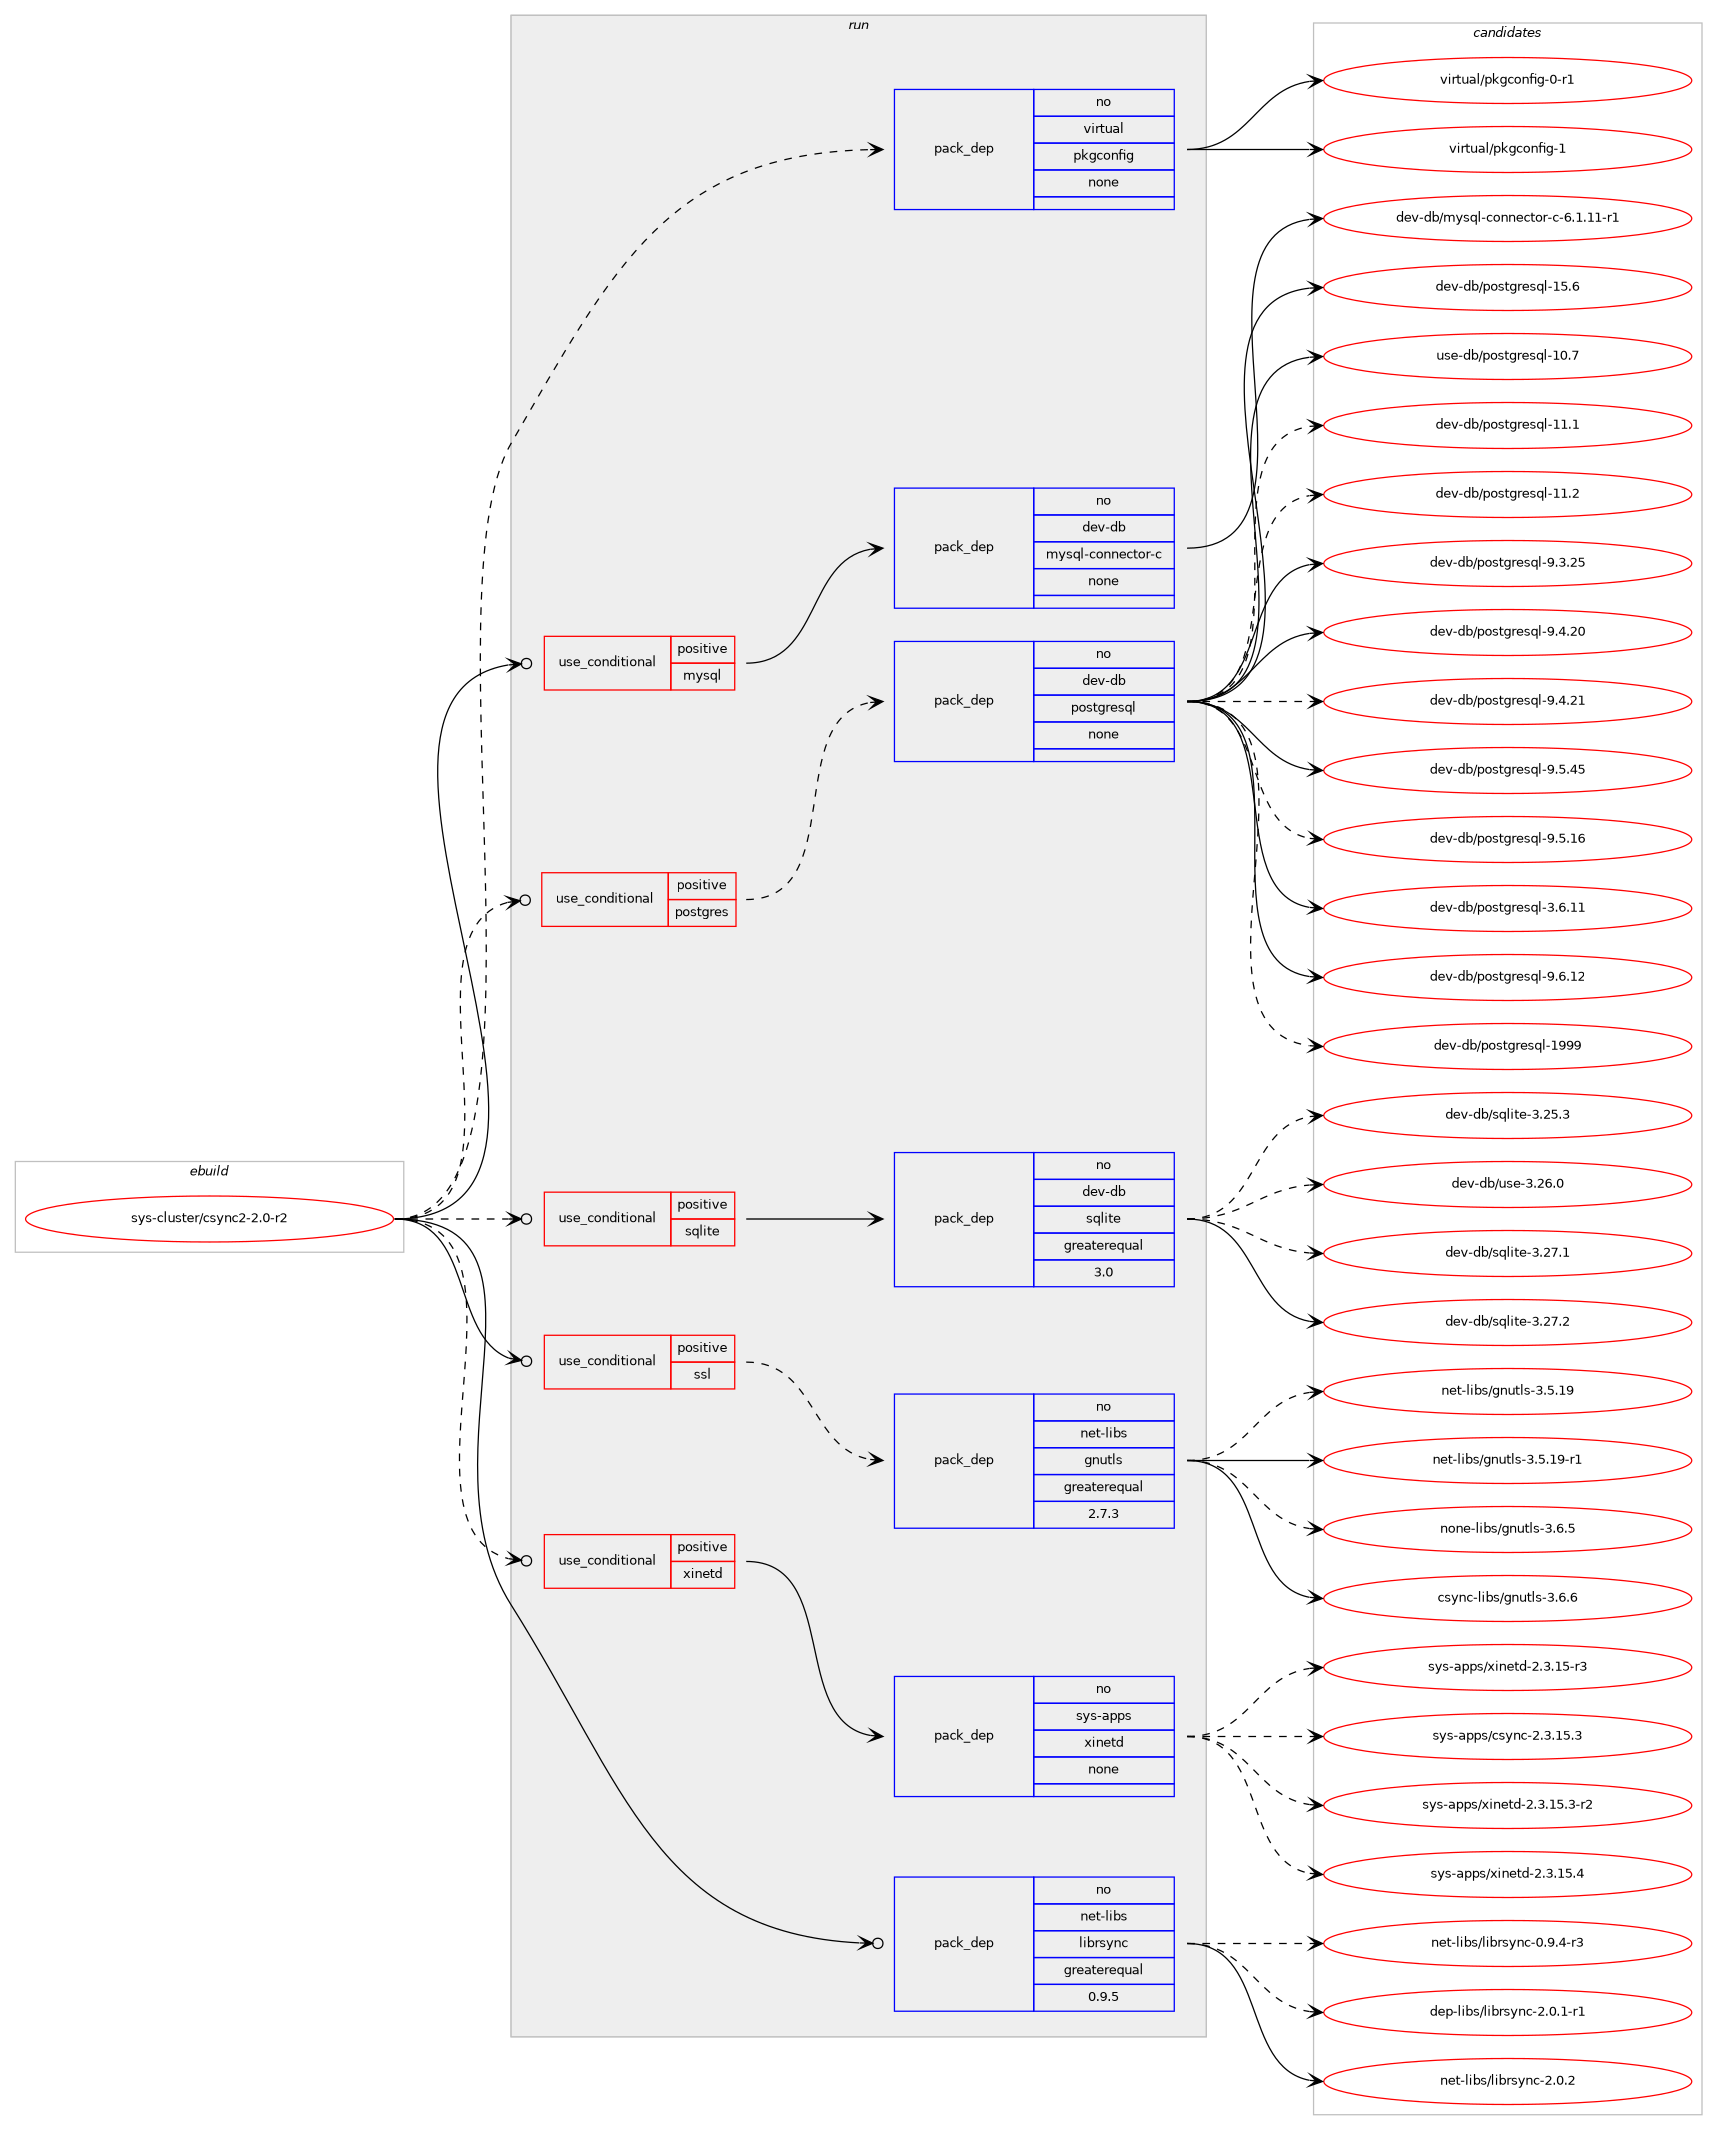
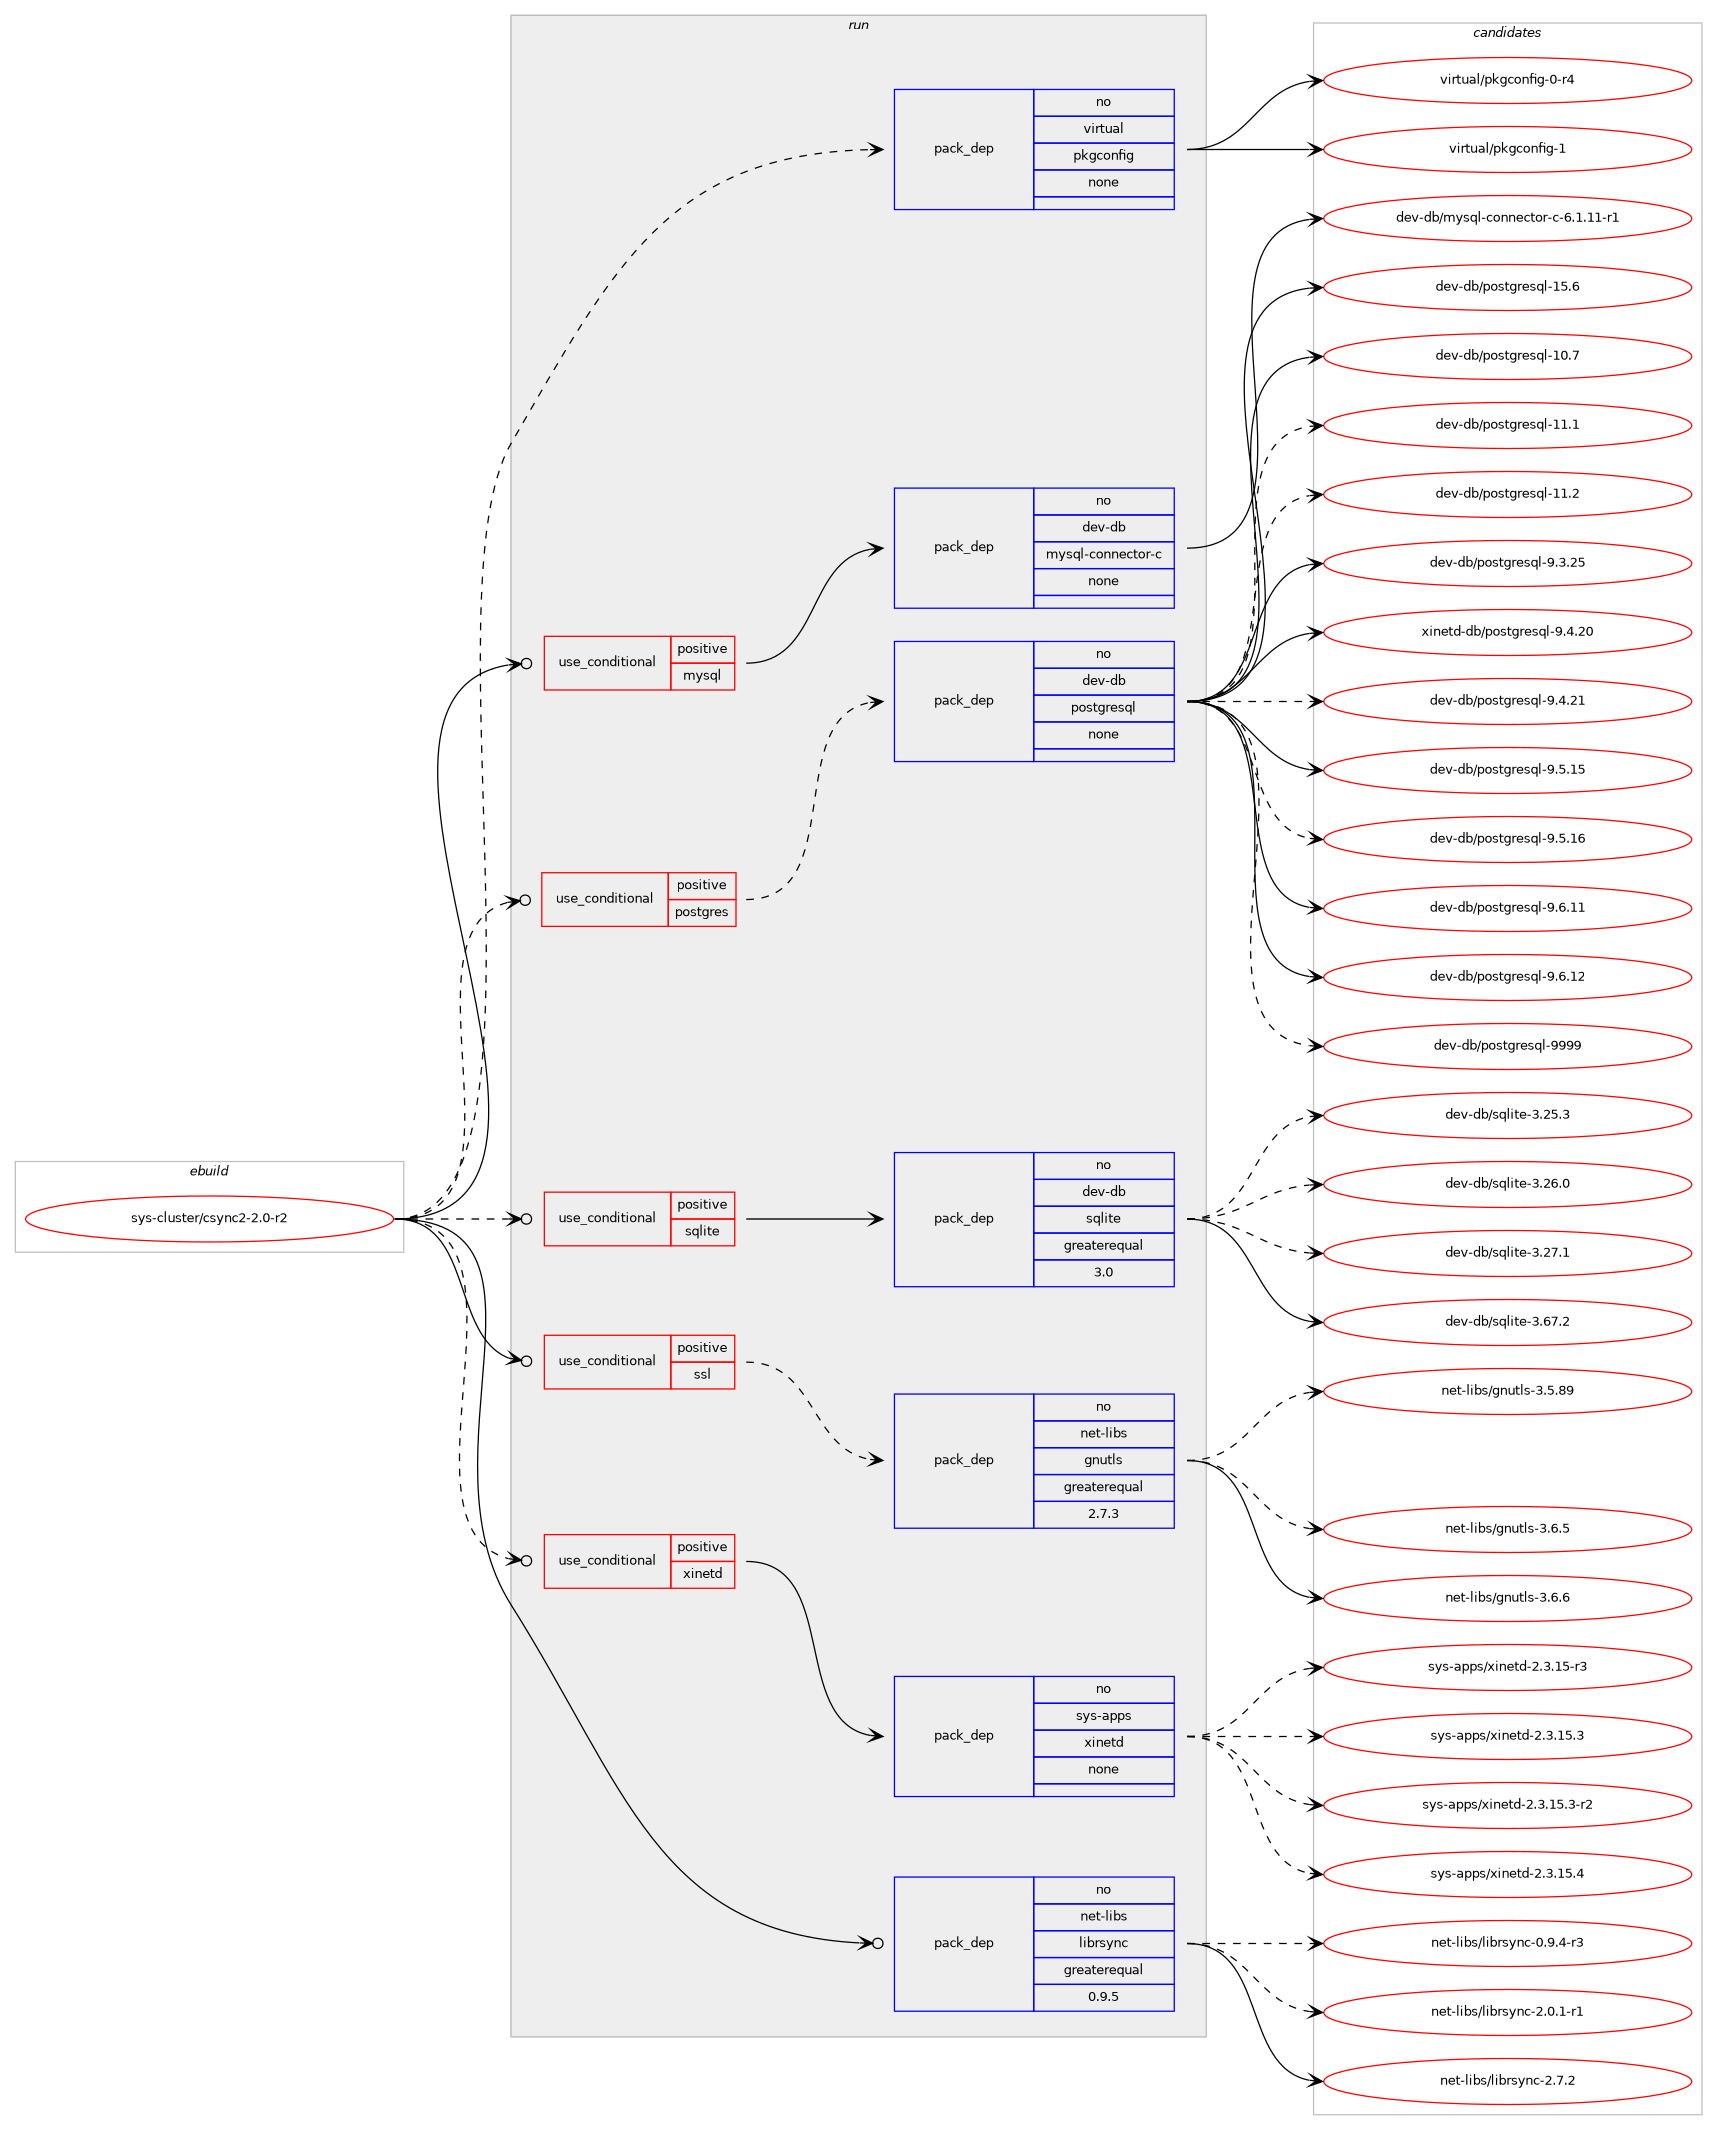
node "virtual/pkgconfig-0-r1": label "virtual/pkgconfig-0-r1" -> "virtual/pkgconfig-0-r4"
node "use-db/postgresql-10.7": label "use-db/postgresql-10.7" -> "dev-db/postgresql-10.7"
node "dev-db/postgresql-9.4.20": label "dev-db/postgresql-9.4.20" -> "xinetd-db/postgresql-9.4.20"
node "dev-db/postgresql-9.5.45": label "dev-db/postgresql-9.5.45" -> "dev-db/postgresql-9.5.15"
node "dev-db/postgresql-3.6.11": label "dev-db/postgresql-3.6.11" -> "dev-db/postgresql-9.6.11"
node "dev-db/postgresql-1999": label "dev-db/postgresql-1999" -> "dev-db/postgresql-9999"
node "dev-db/use-3.26.0": label "dev-db/use-3.26.0" -> "dev-db/sqlite-3.26.0"
node "dev-db/sqlite-3.27.2": label "dev-db/sqlite-3.27.2" -> "dev-db/sqlite-3.67.2"
node "net-libs/gnutls-3.5.19": label "net-libs/gnutls-3.5.19" -> "net-libs/gnutls-3.5.89"
node "net-libs/gnutls-3.5.19-r1": removed
node "none-libs/gnutls-3.6.5": label "none-libs/gnutls-3.6.5" -> "net-libs/gnutls-3.6.5"
node "csync-libs/gnutls-3.6.6": label "csync-libs/gnutls-3.6.6" -> "net-libs/gnutls-3.6.6"
node "sys-apps/csync-2.3.15.3": label "sys-apps/csync-2.3.15.3" -> "sys-apps/xinetd-2.3.15.3"
node "dep-libs/librsync-2.0.1-r1": label "dep-libs/librsync-2.0.1-r1" -> "net-libs/librsync-2.0.1-r1"
node "net-libs/librsync-2.0.2": label "net-libs/librsync-2.0.2" -> "net-libs/librsync-2.7.2"
